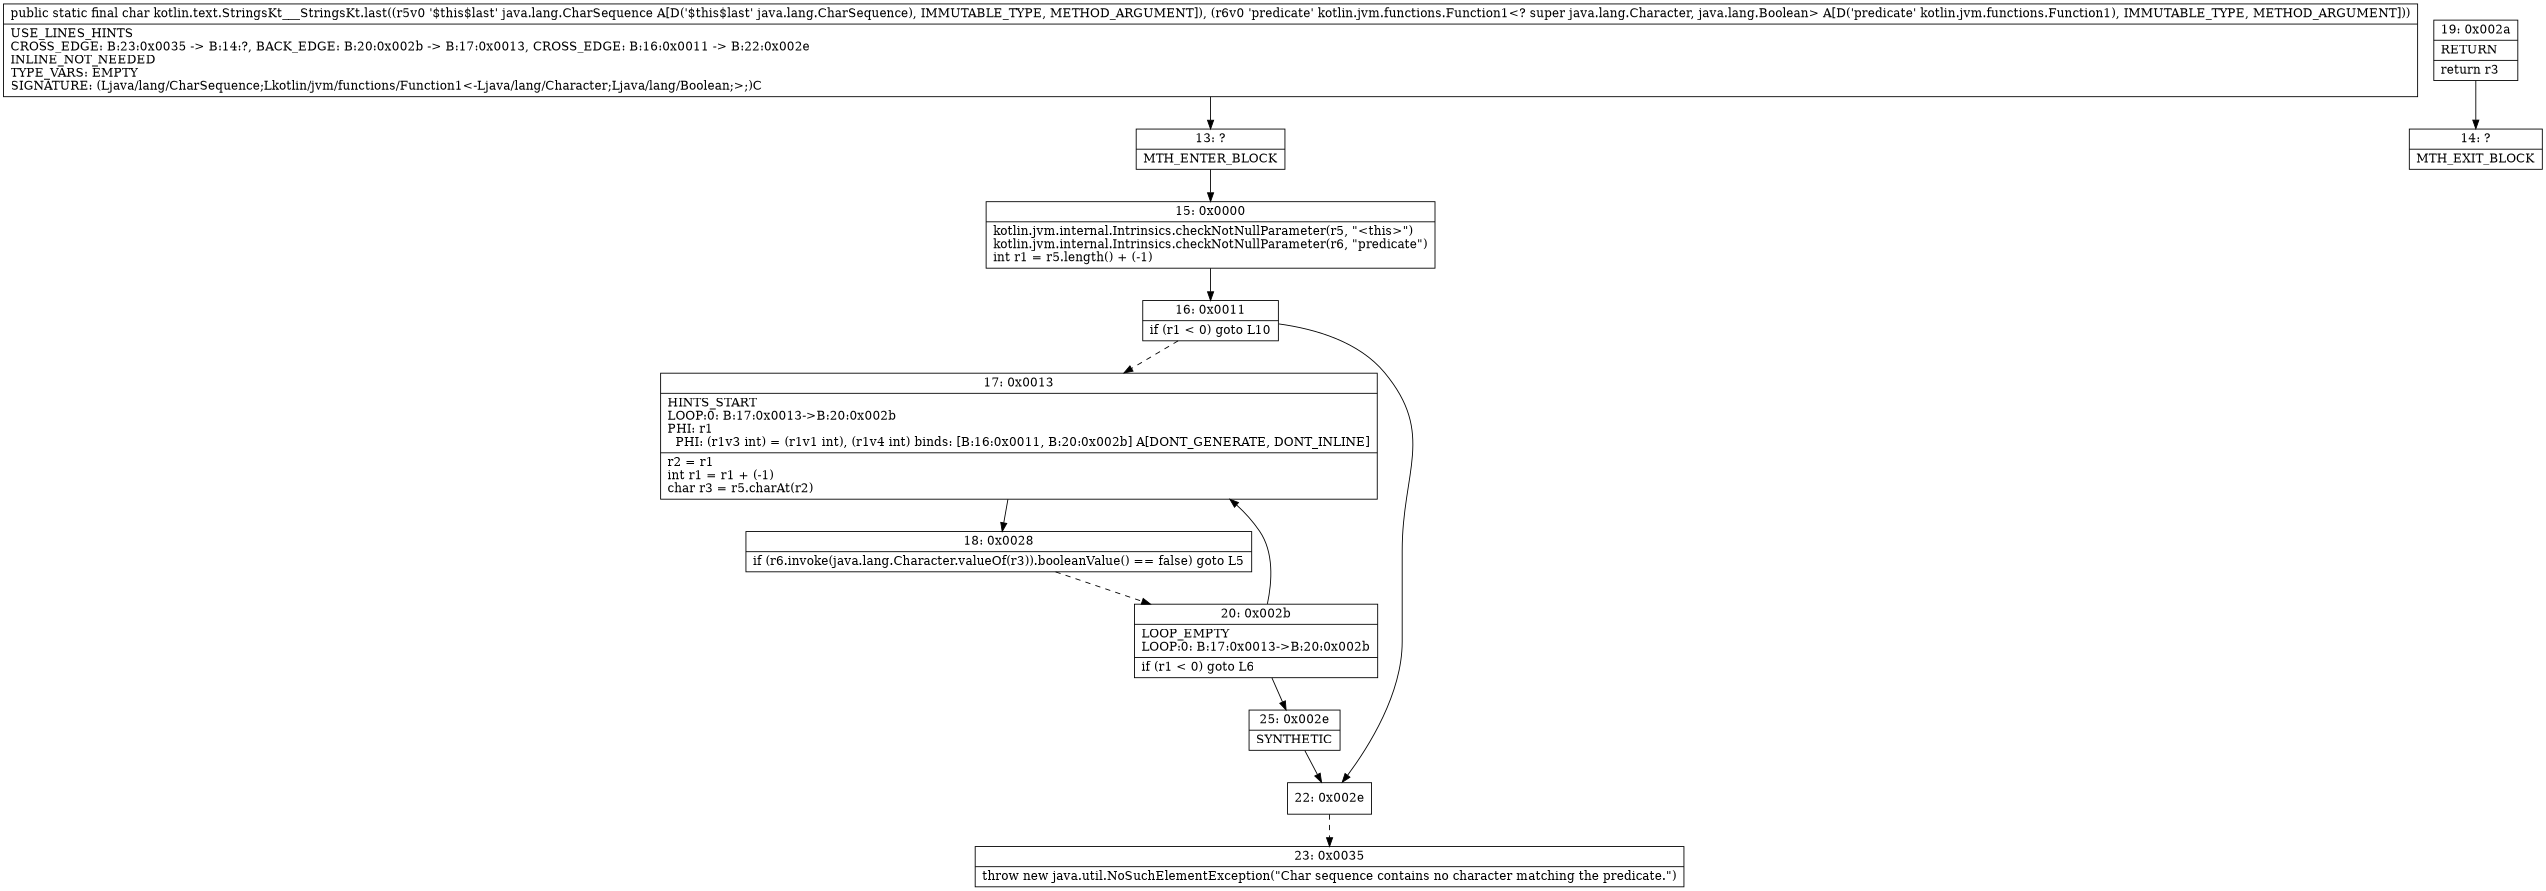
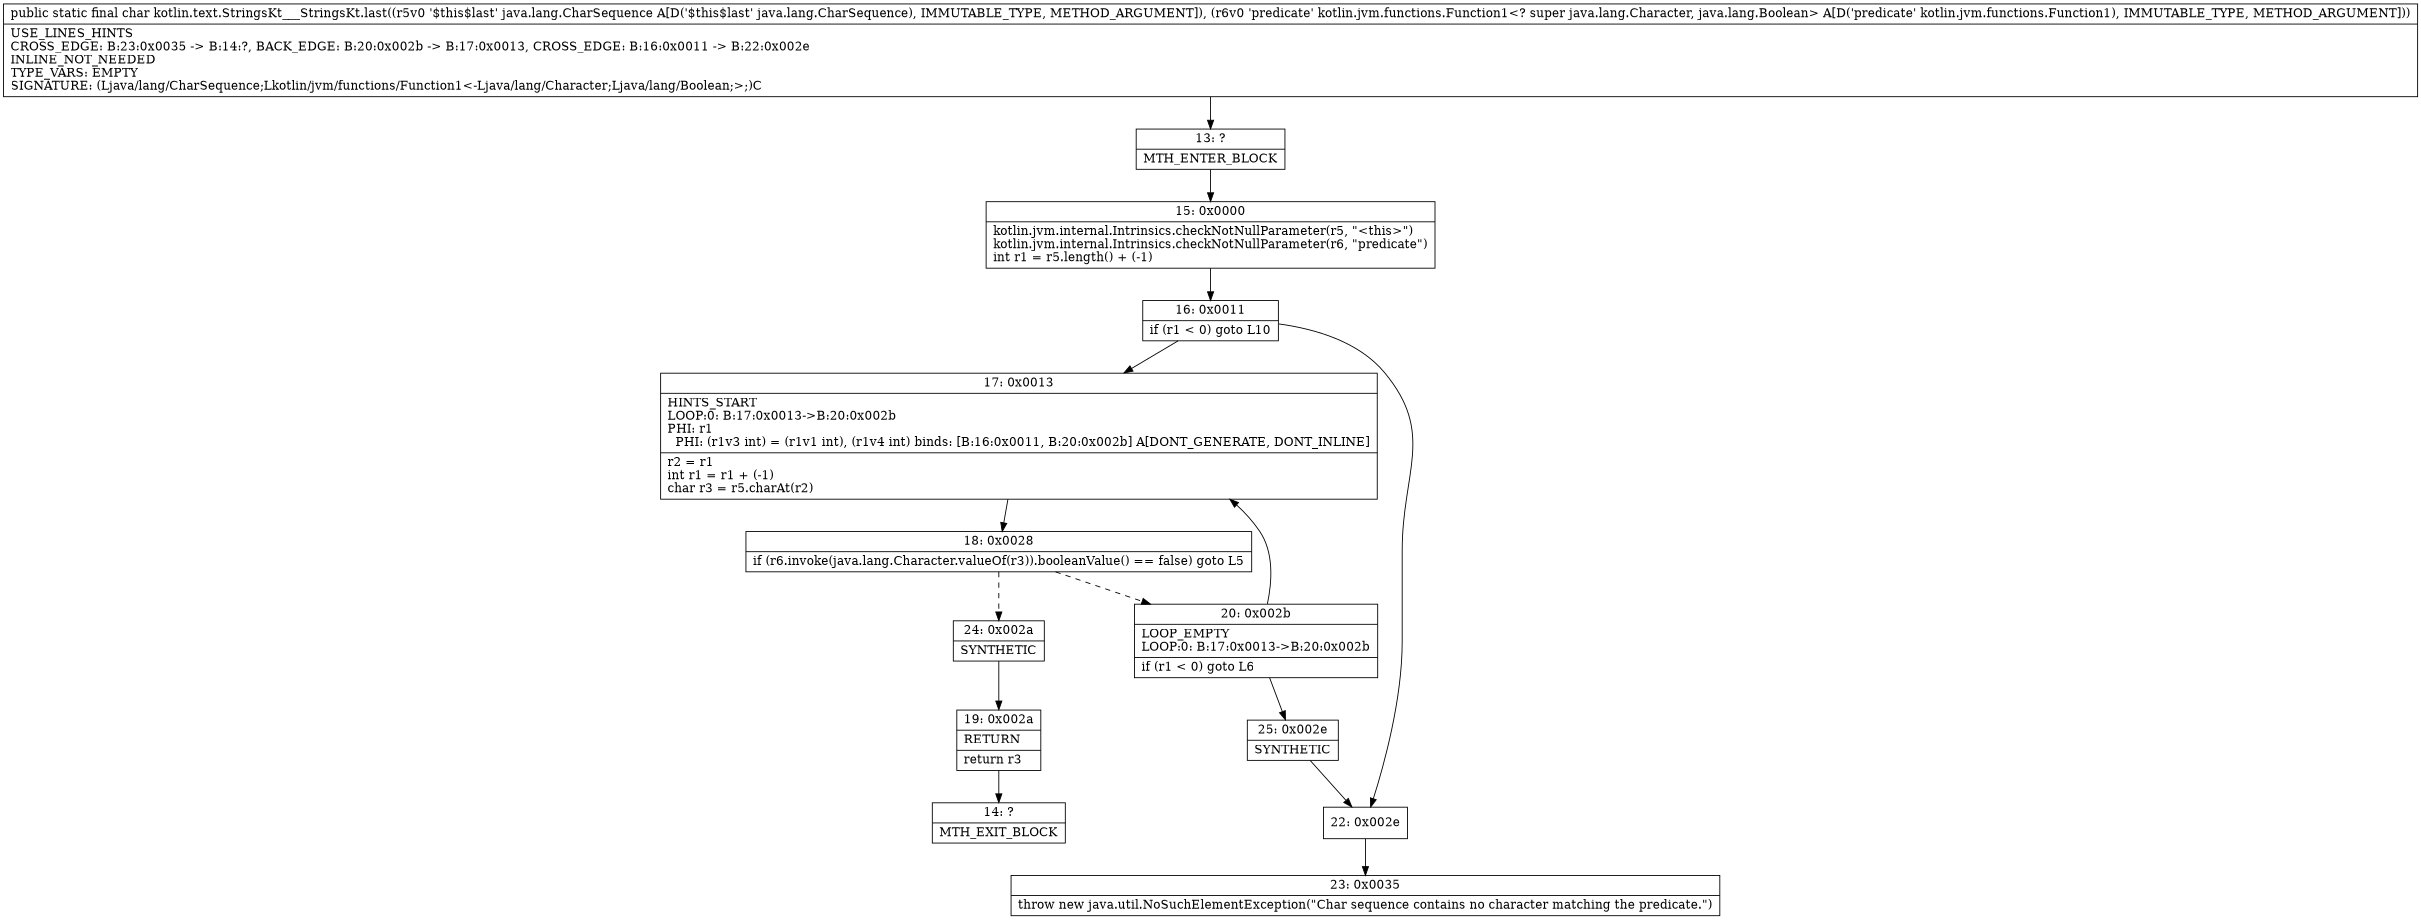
edge "16: 0x0011" -> "17: 0x0013": style dashed -> solid
node "24: 0x002a": added
edge "22: 0x002e" -> "23: 0x0035": style dashed -> solid
